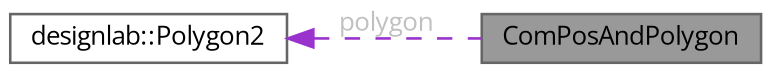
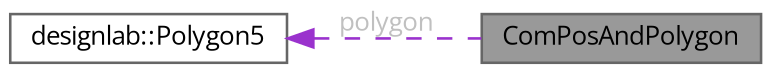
node "designlab::Polygon2": label "designlab::Polygon2" -> "designlab::Polygon5"
